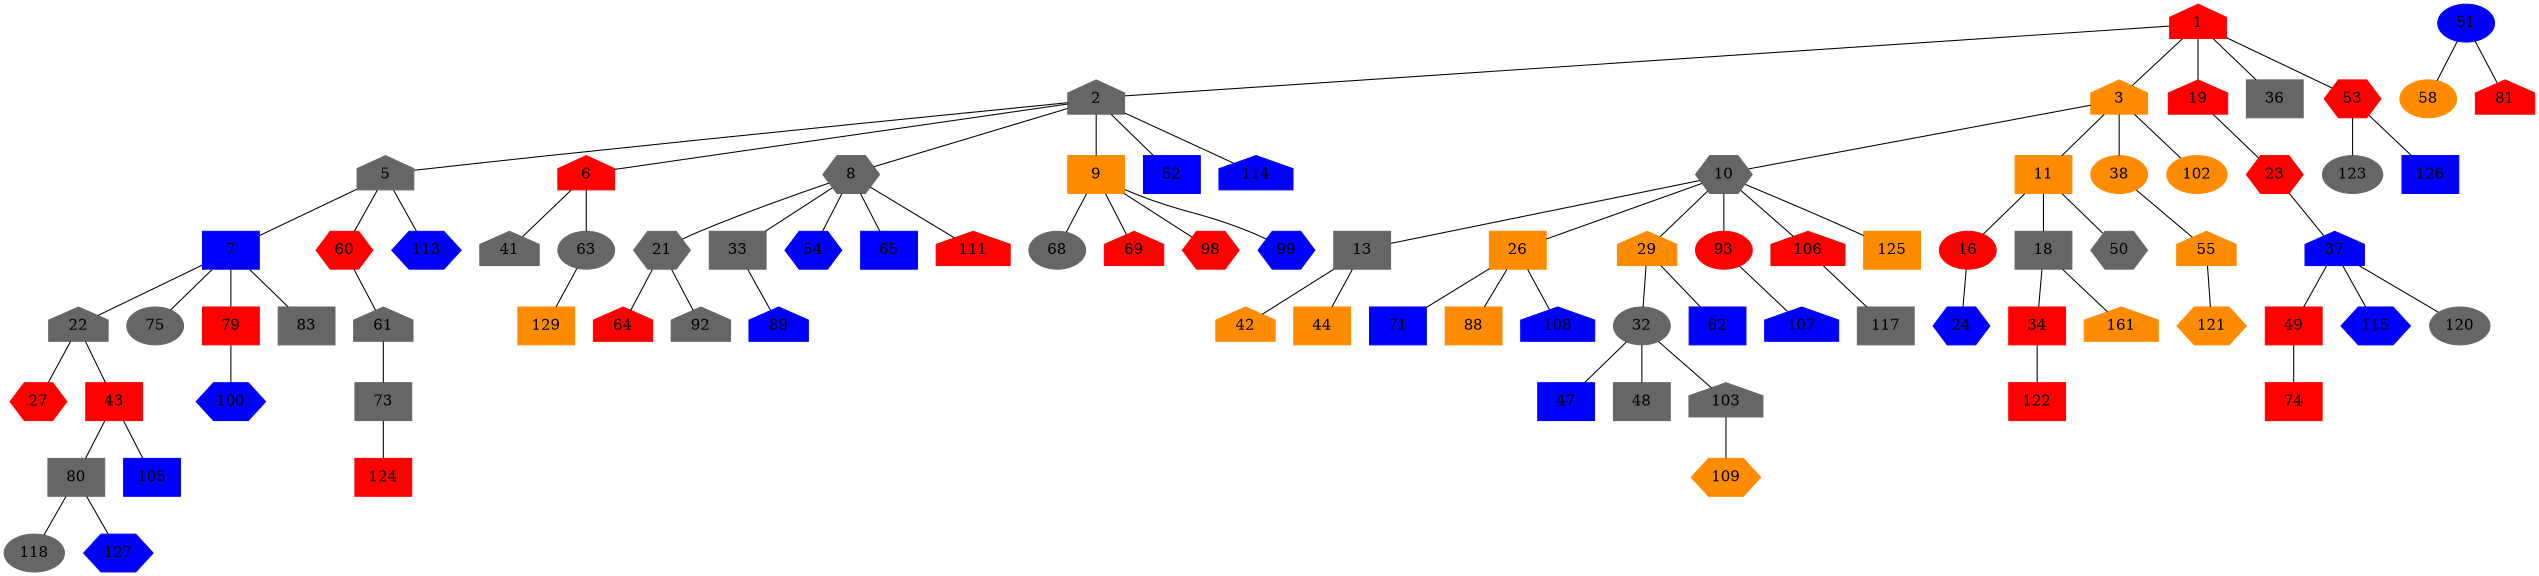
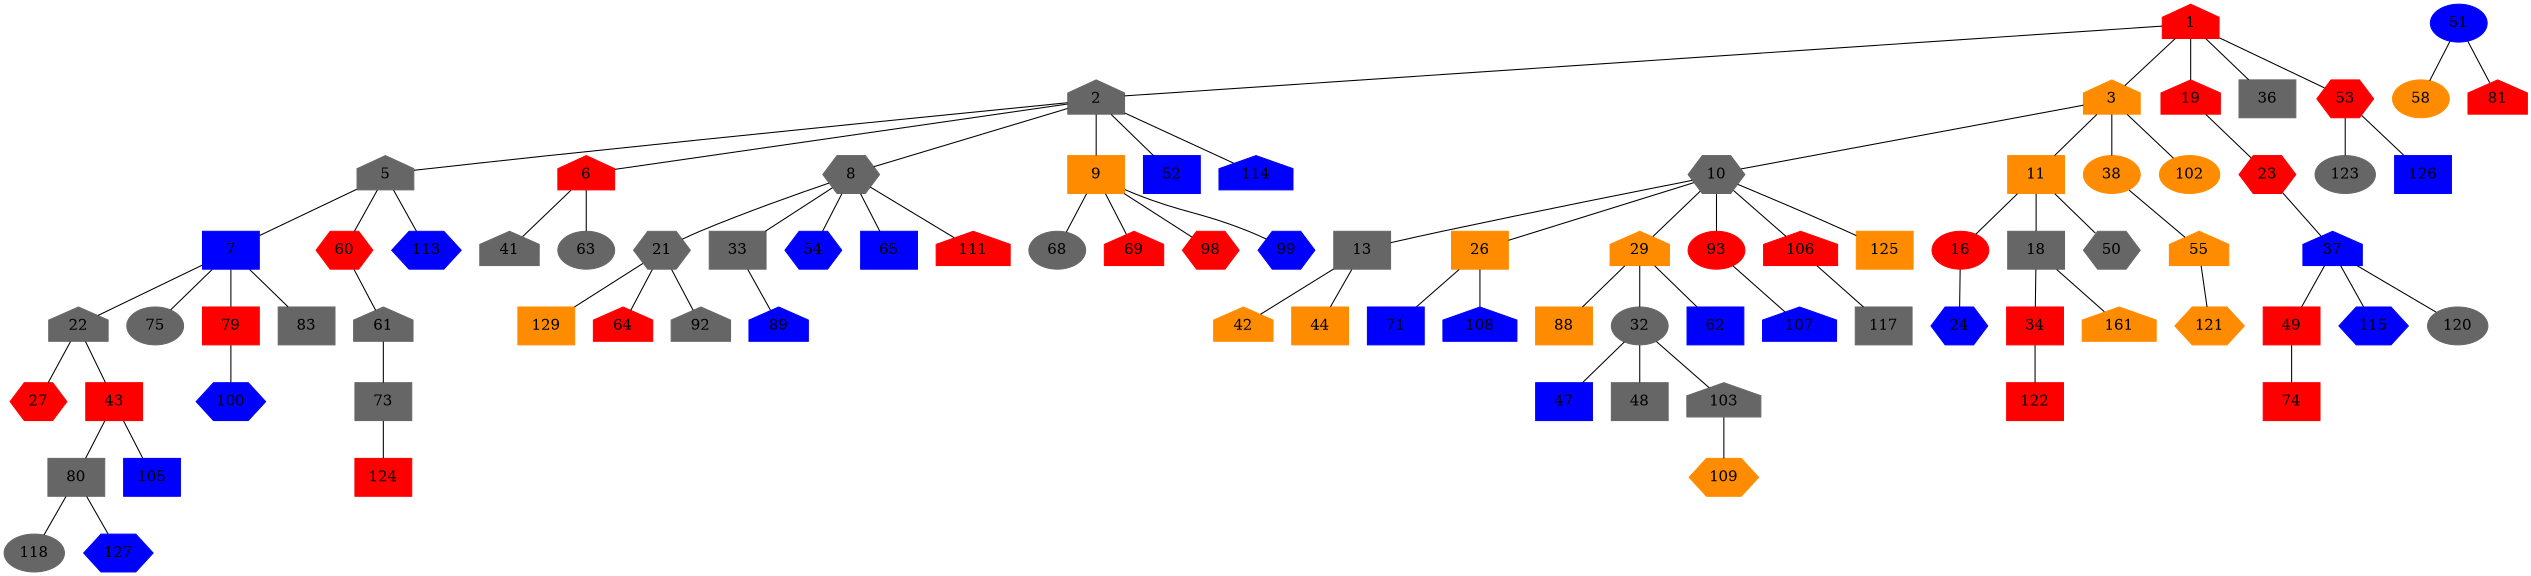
edge "63" -- "129": now "21" -- "129"
edge "26" -- "88": now "29" -- "88"
